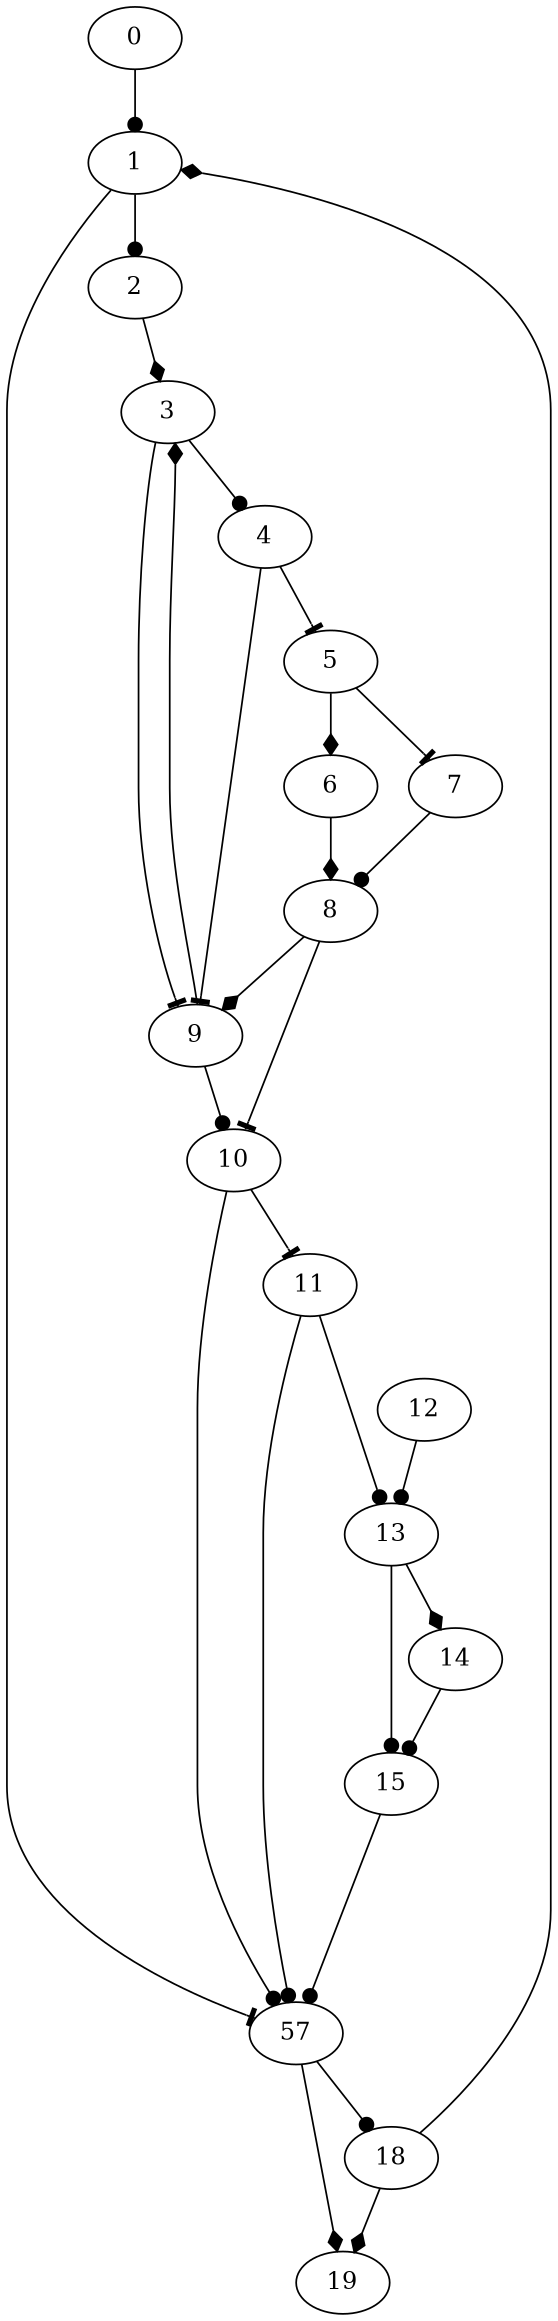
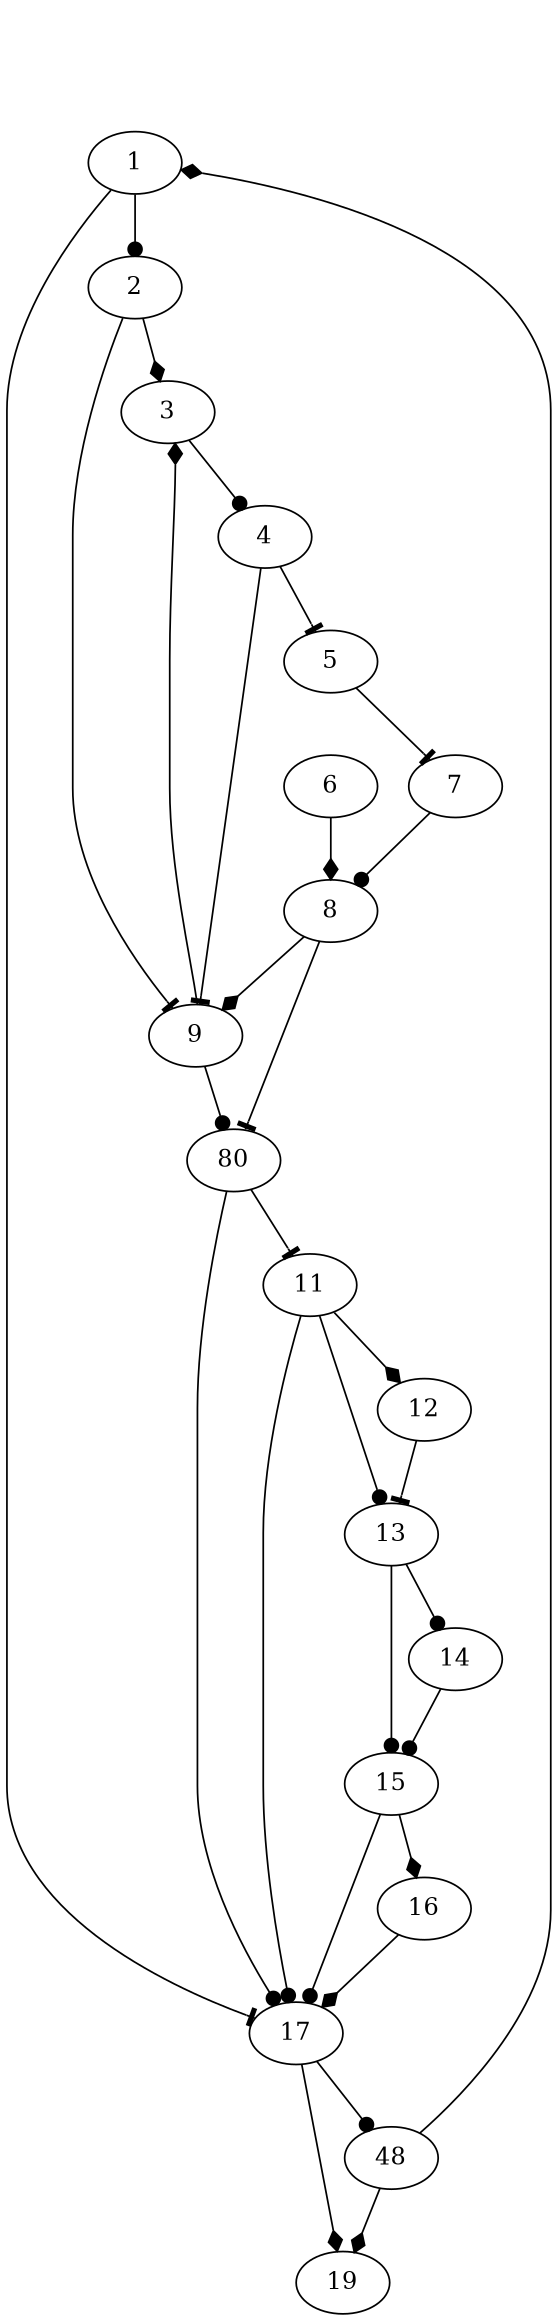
node "0": removed
edge "5" -> "6": removed
edge "3" -> "9": now "2" -> "9"
node "10": label "10" -> "80"
edge "11" -> "12": added
edge "12" -> "13": arrowhead dot -> tee
edge "13" -> "14": arrowhead diamond -> dot
node "16": added
node "57": label "57" -> "17"
node "18": label "18" -> "48"
